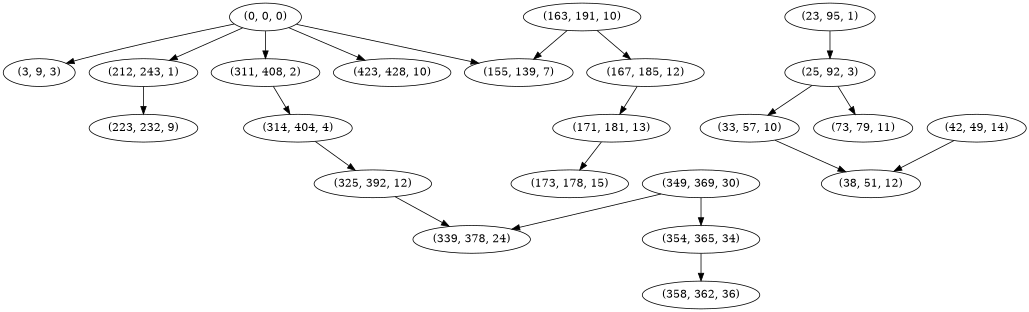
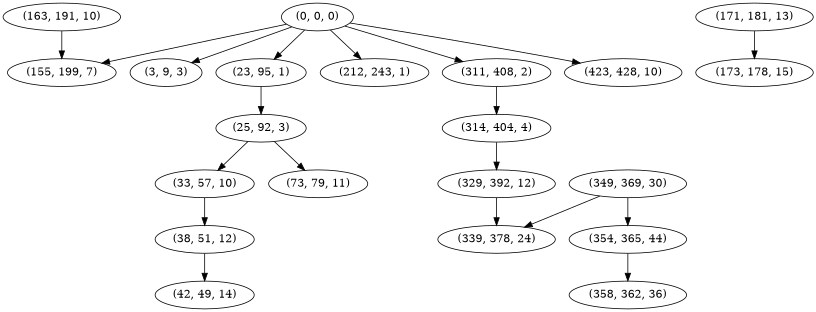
edge "(0, 0, 0)" -> "(23, 95, 1)": added
node "(155, 139, 7)": label "(155, 139, 7)" -> "(155, 199, 7)"
node "(167, 185, 12)": removed
node "(223, 232, 9)": removed
edge "(42, 49, 14)" -> "(38, 51, 12)": reversed
node "(325, 392, 12)": label "(325, 392, 12)" -> "(329, 392, 12)"
node "(354, 365, 34)": label "(354, 365, 34)" -> "(354, 365, 44)"
